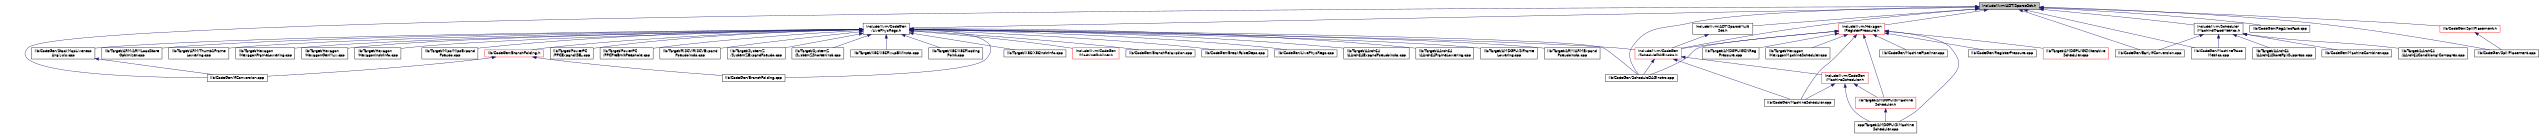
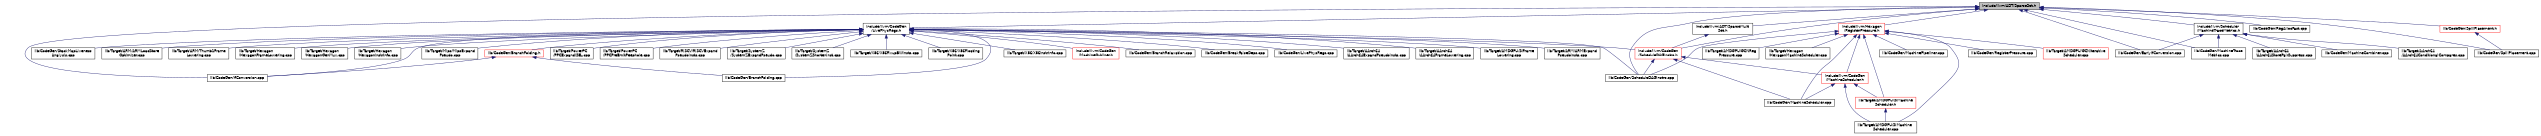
edge "include/llvm/CodeGen /ScheduleDAGInstrs.h" -> "include/llvm/Hexagon /RegisterPressure.h": now "include/llvm/CodeGen /MachineScheduler.h" -> "include/llvm/Hexagon /RegisterPressure.h"
edge "lib/CodeGen/IfConversion.cpp" -> "lib/CodeGen/StackMapLiveness Analysis.cpp": now "lib/CodeGen/IfConversion.cpp" -> "include/llvm/CodeGen /LivePhysRegs.h"
node "cpp/Target/AMDGPU/SIMachine Scheduler.cpp": label "cpp/Target/AMDGPU/SIMachine Scheduler.cpp" -> "lib/Target/AMDGPU/SIMachine Scheduler.cpp"
